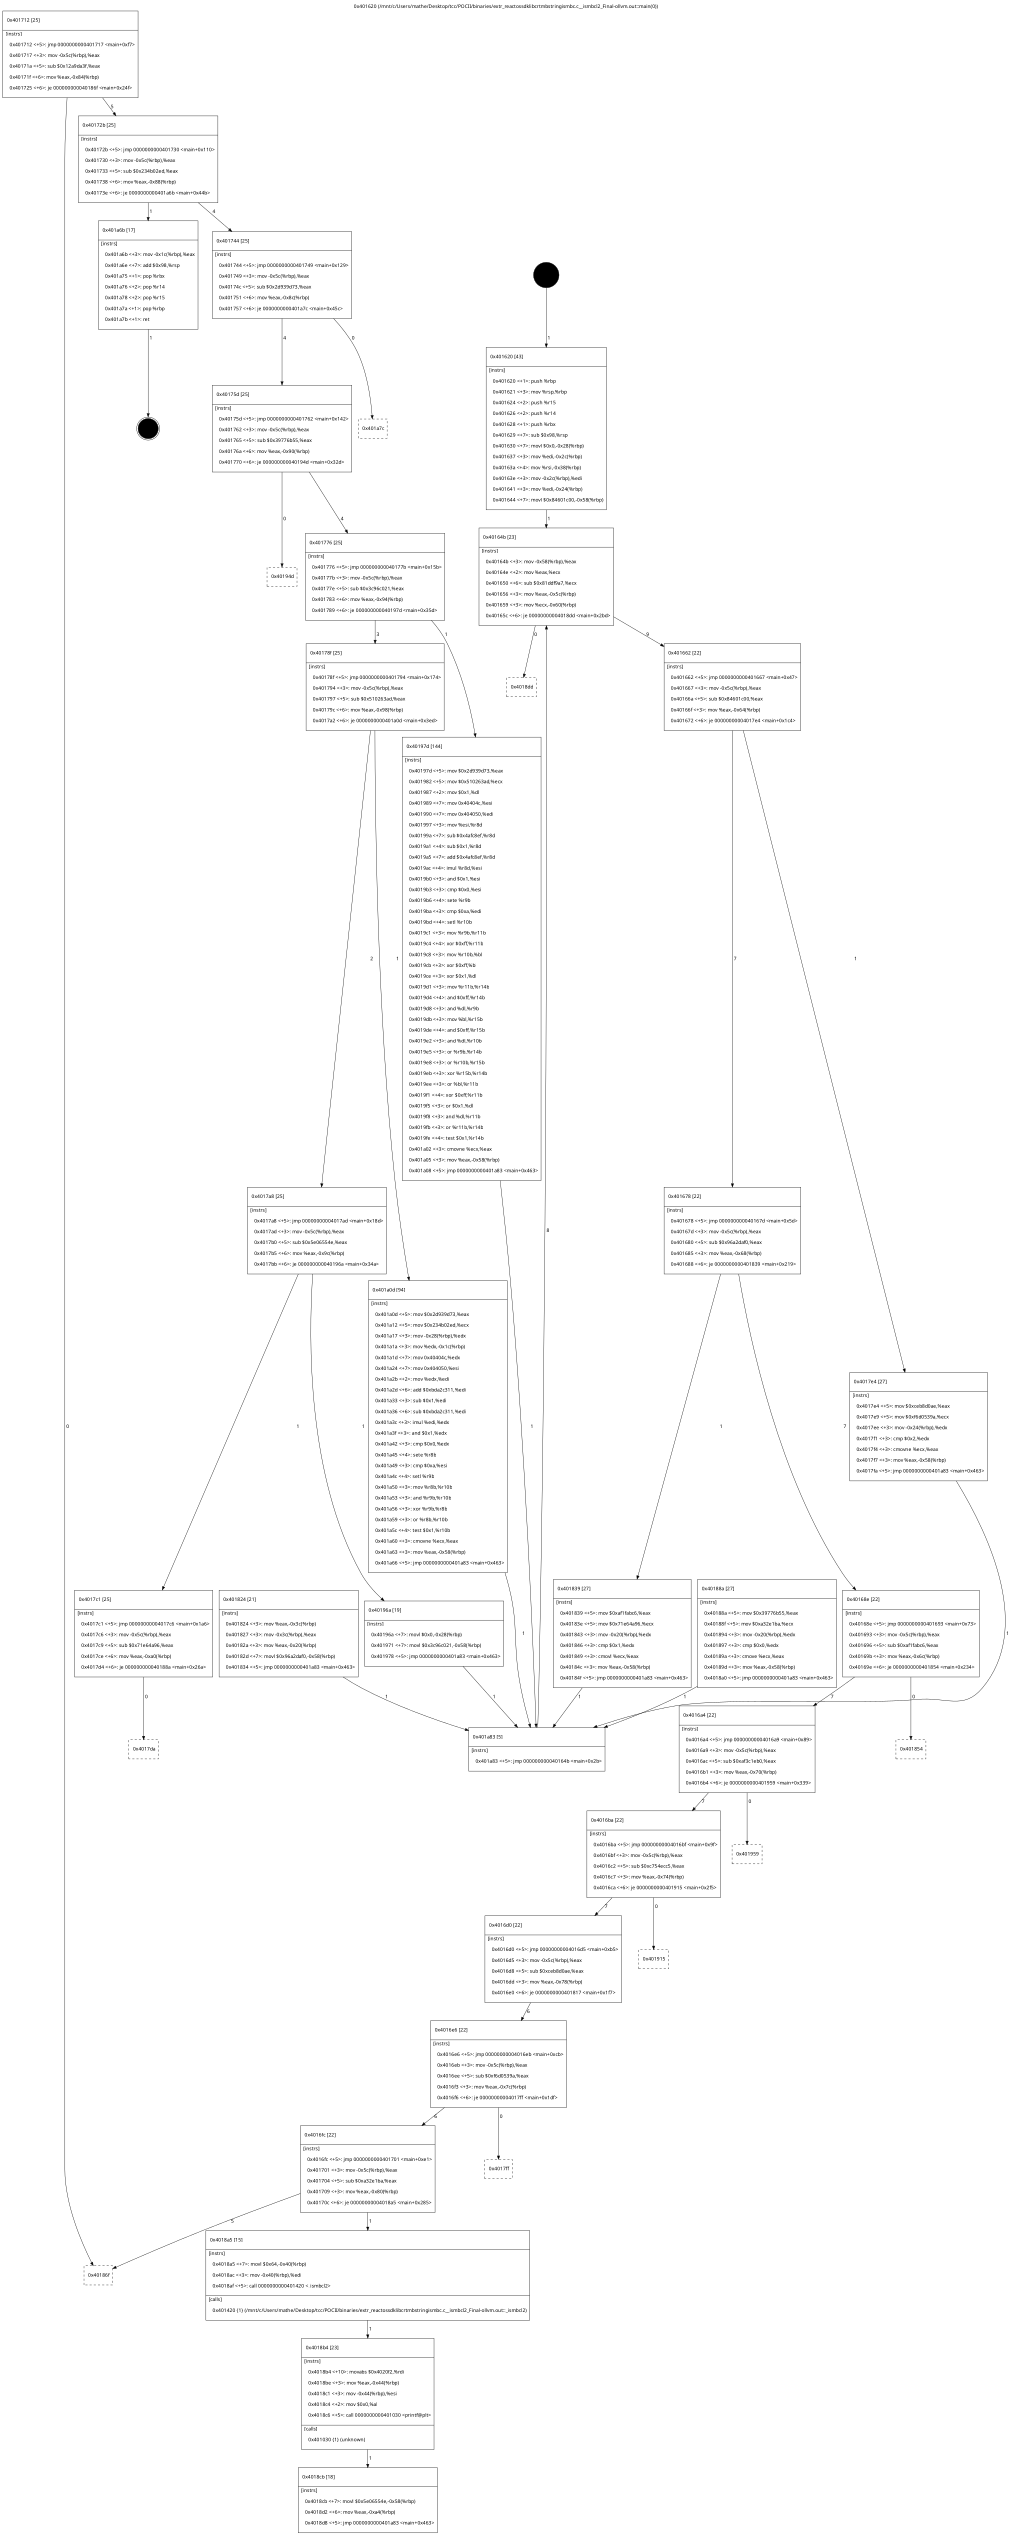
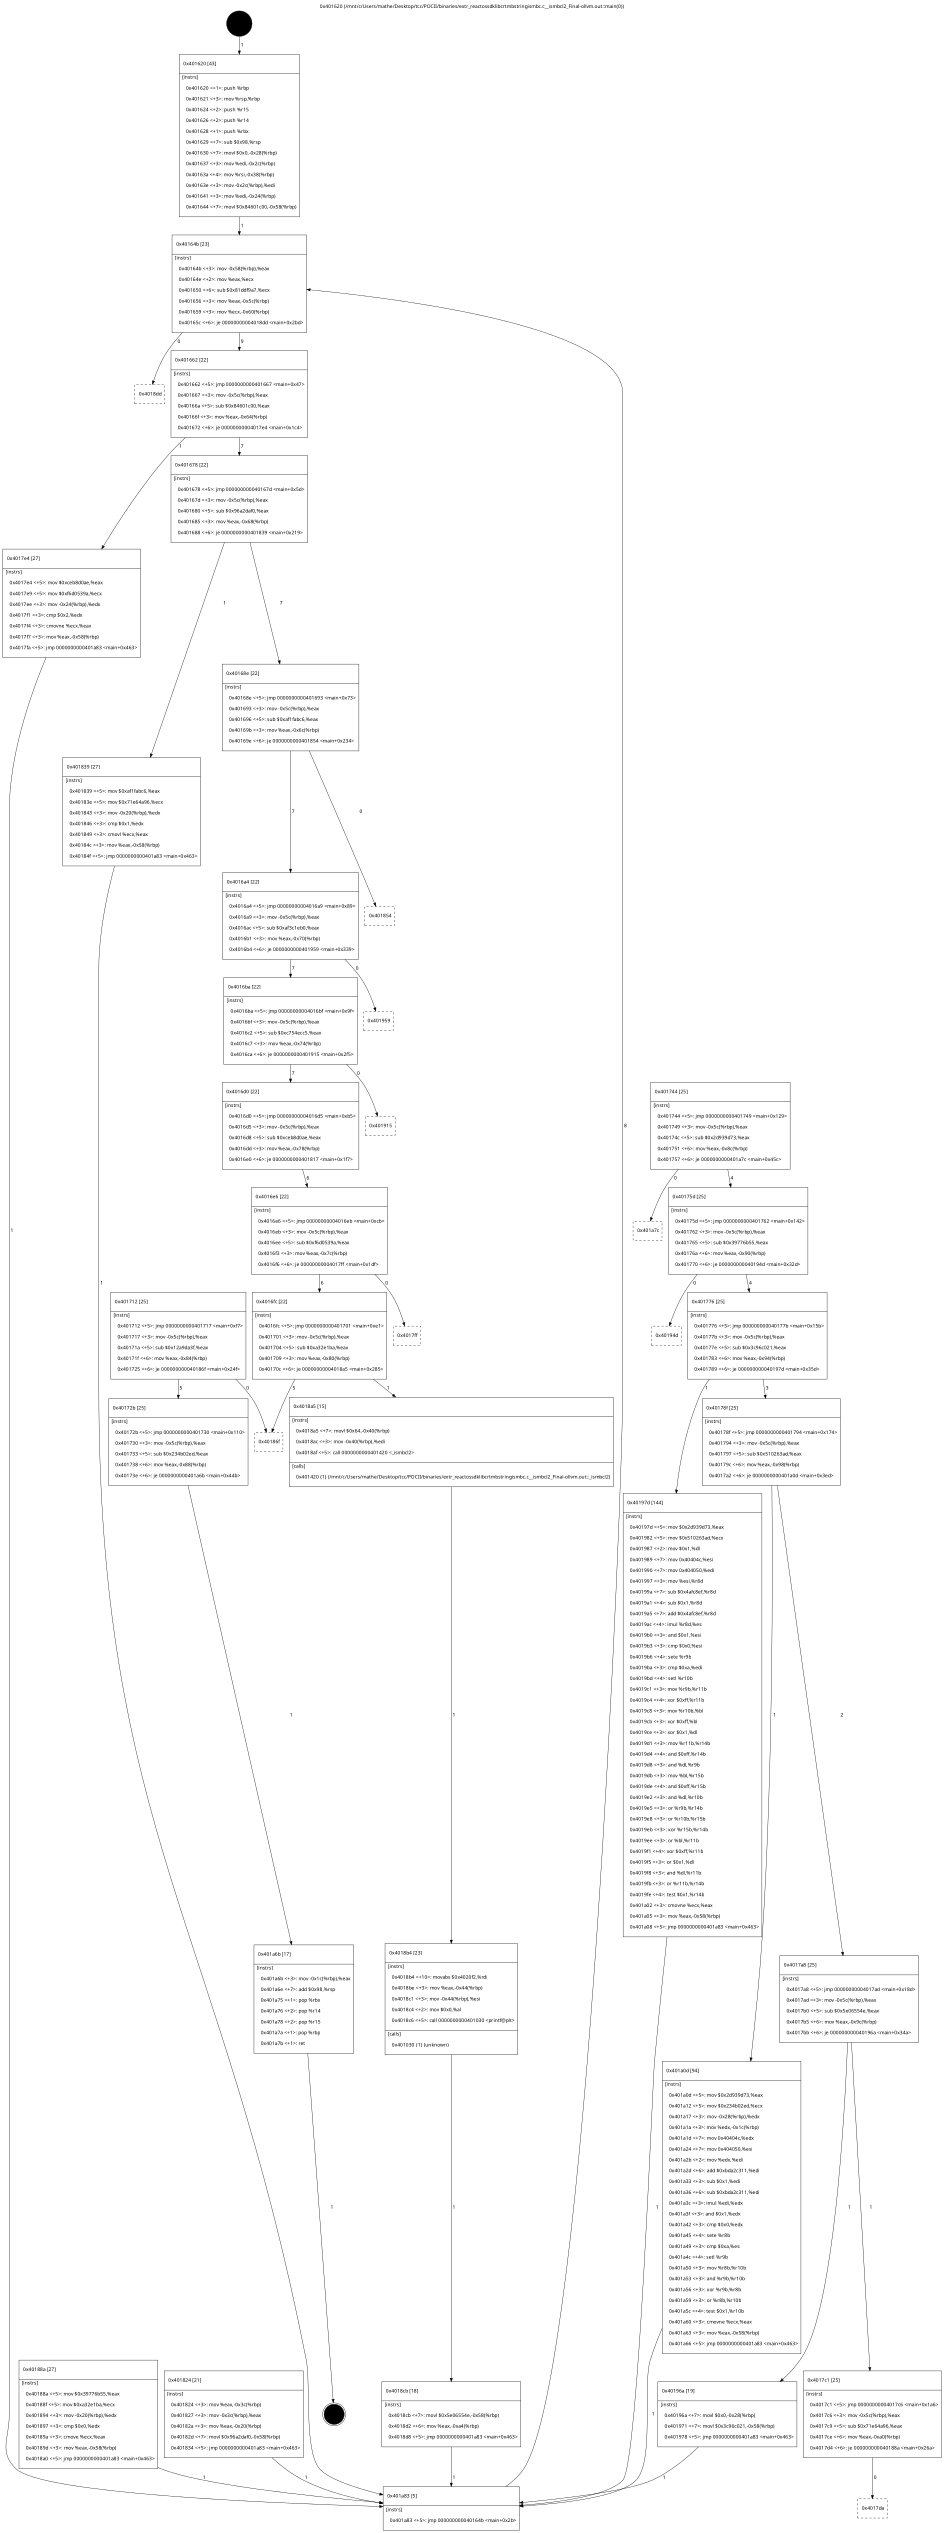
edge "0x40172b [25]" -> "0x401744 [25]": removed, label "4"
edge "0x4018cb [18]" -> "0x401a83 [5]": added, label "1"
